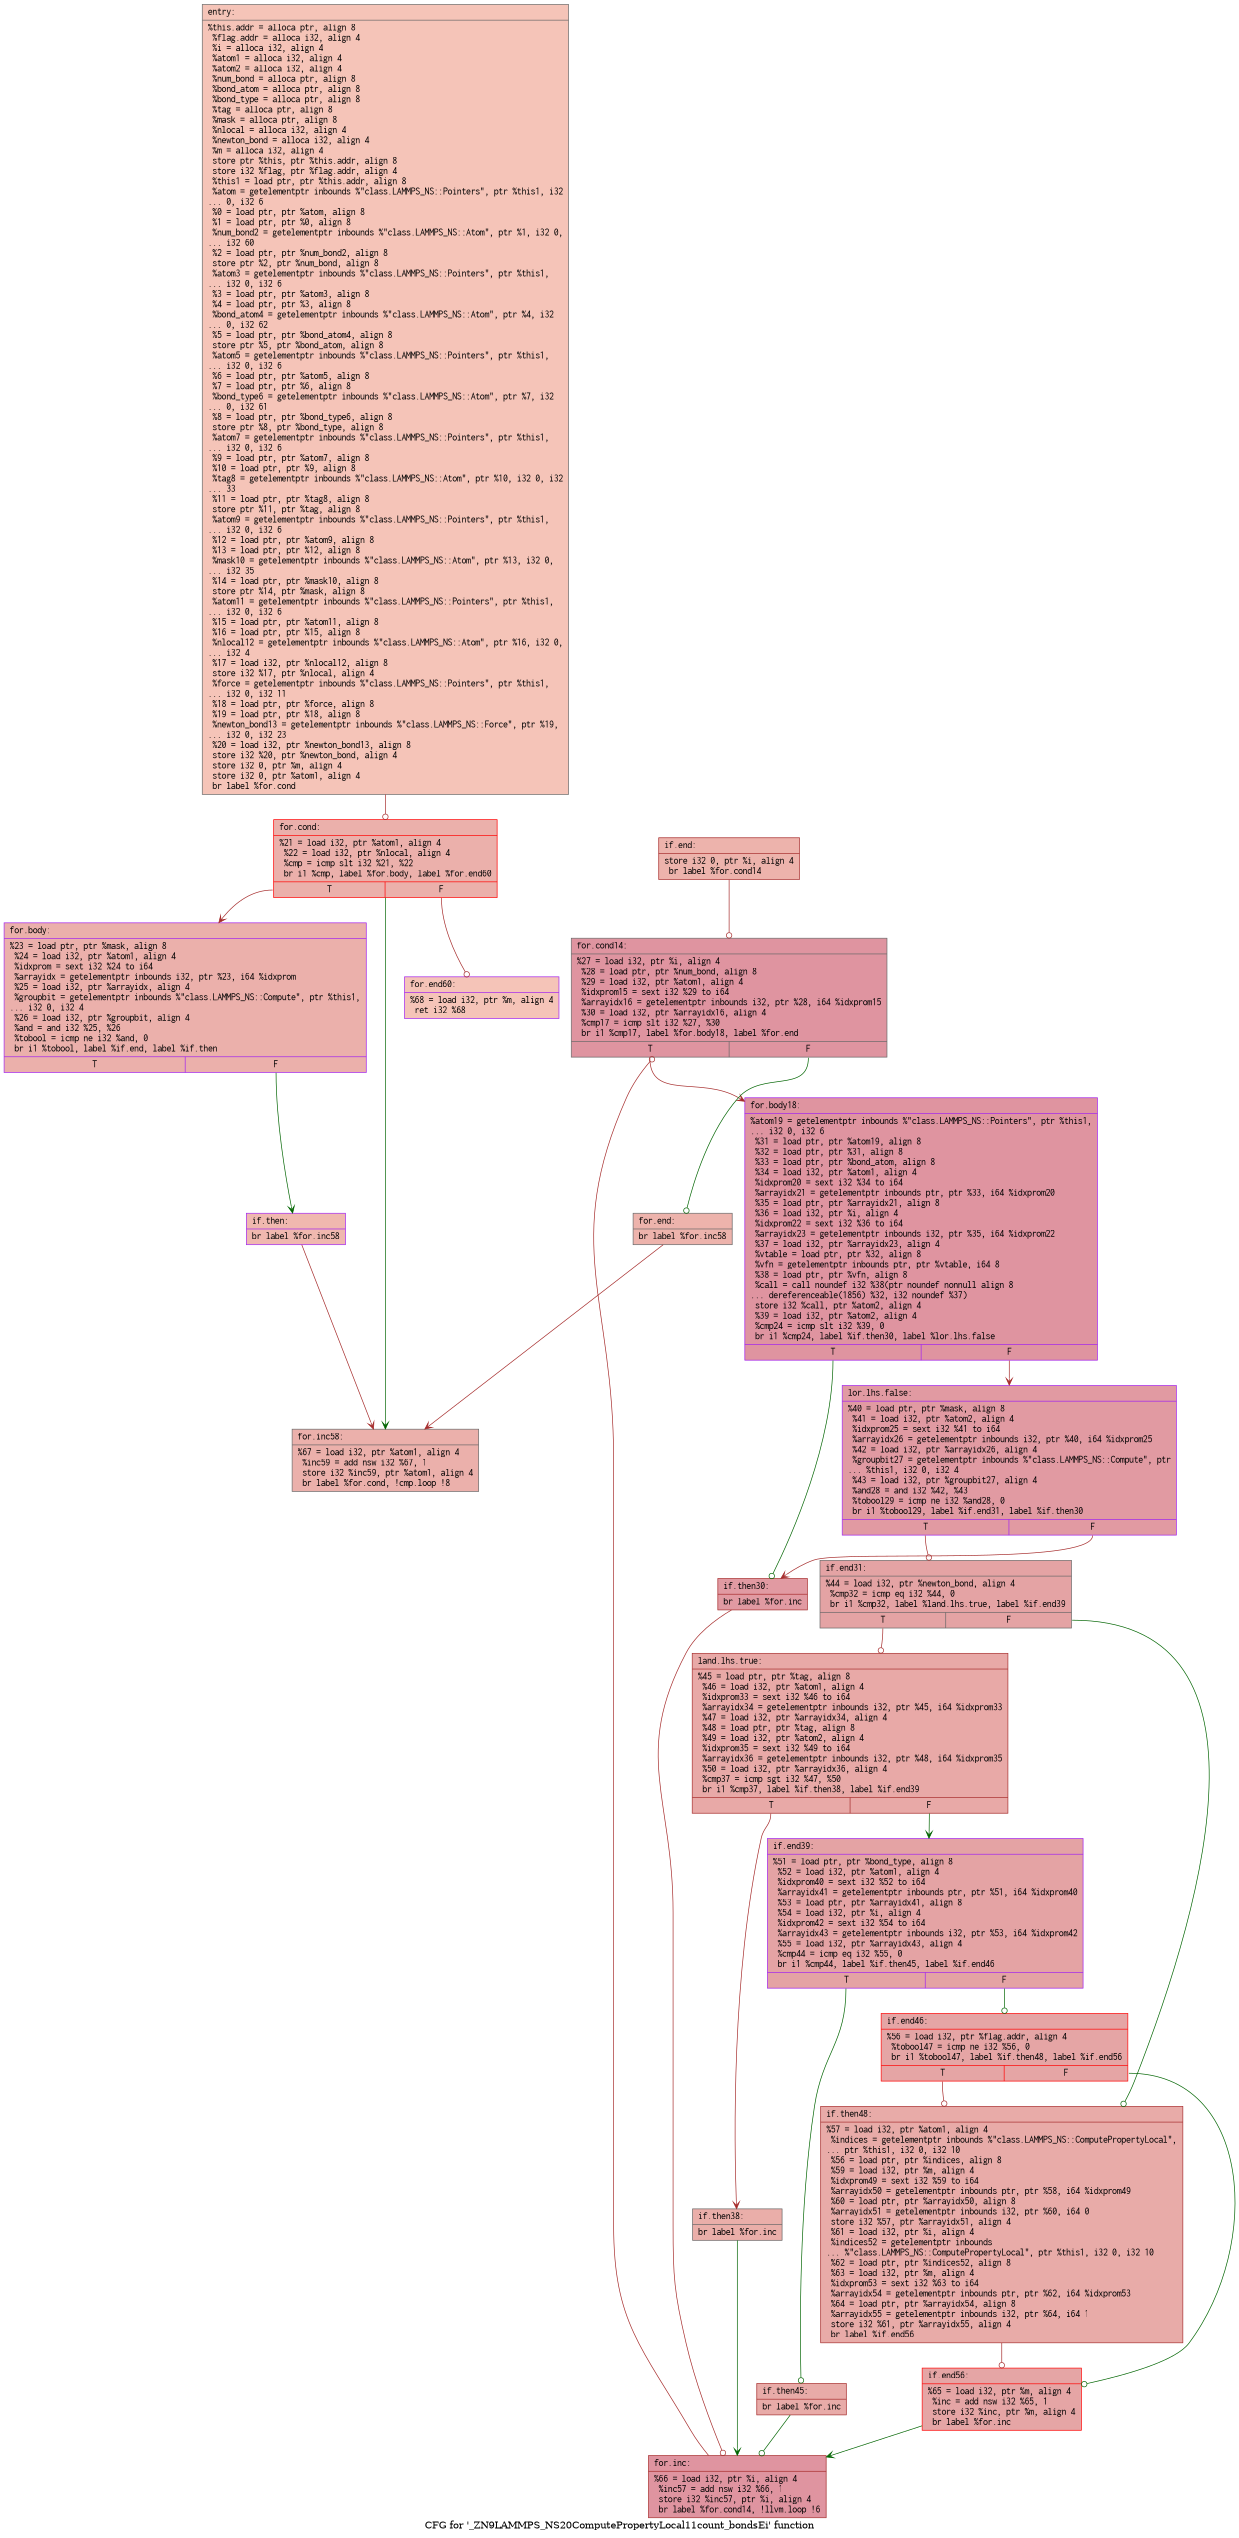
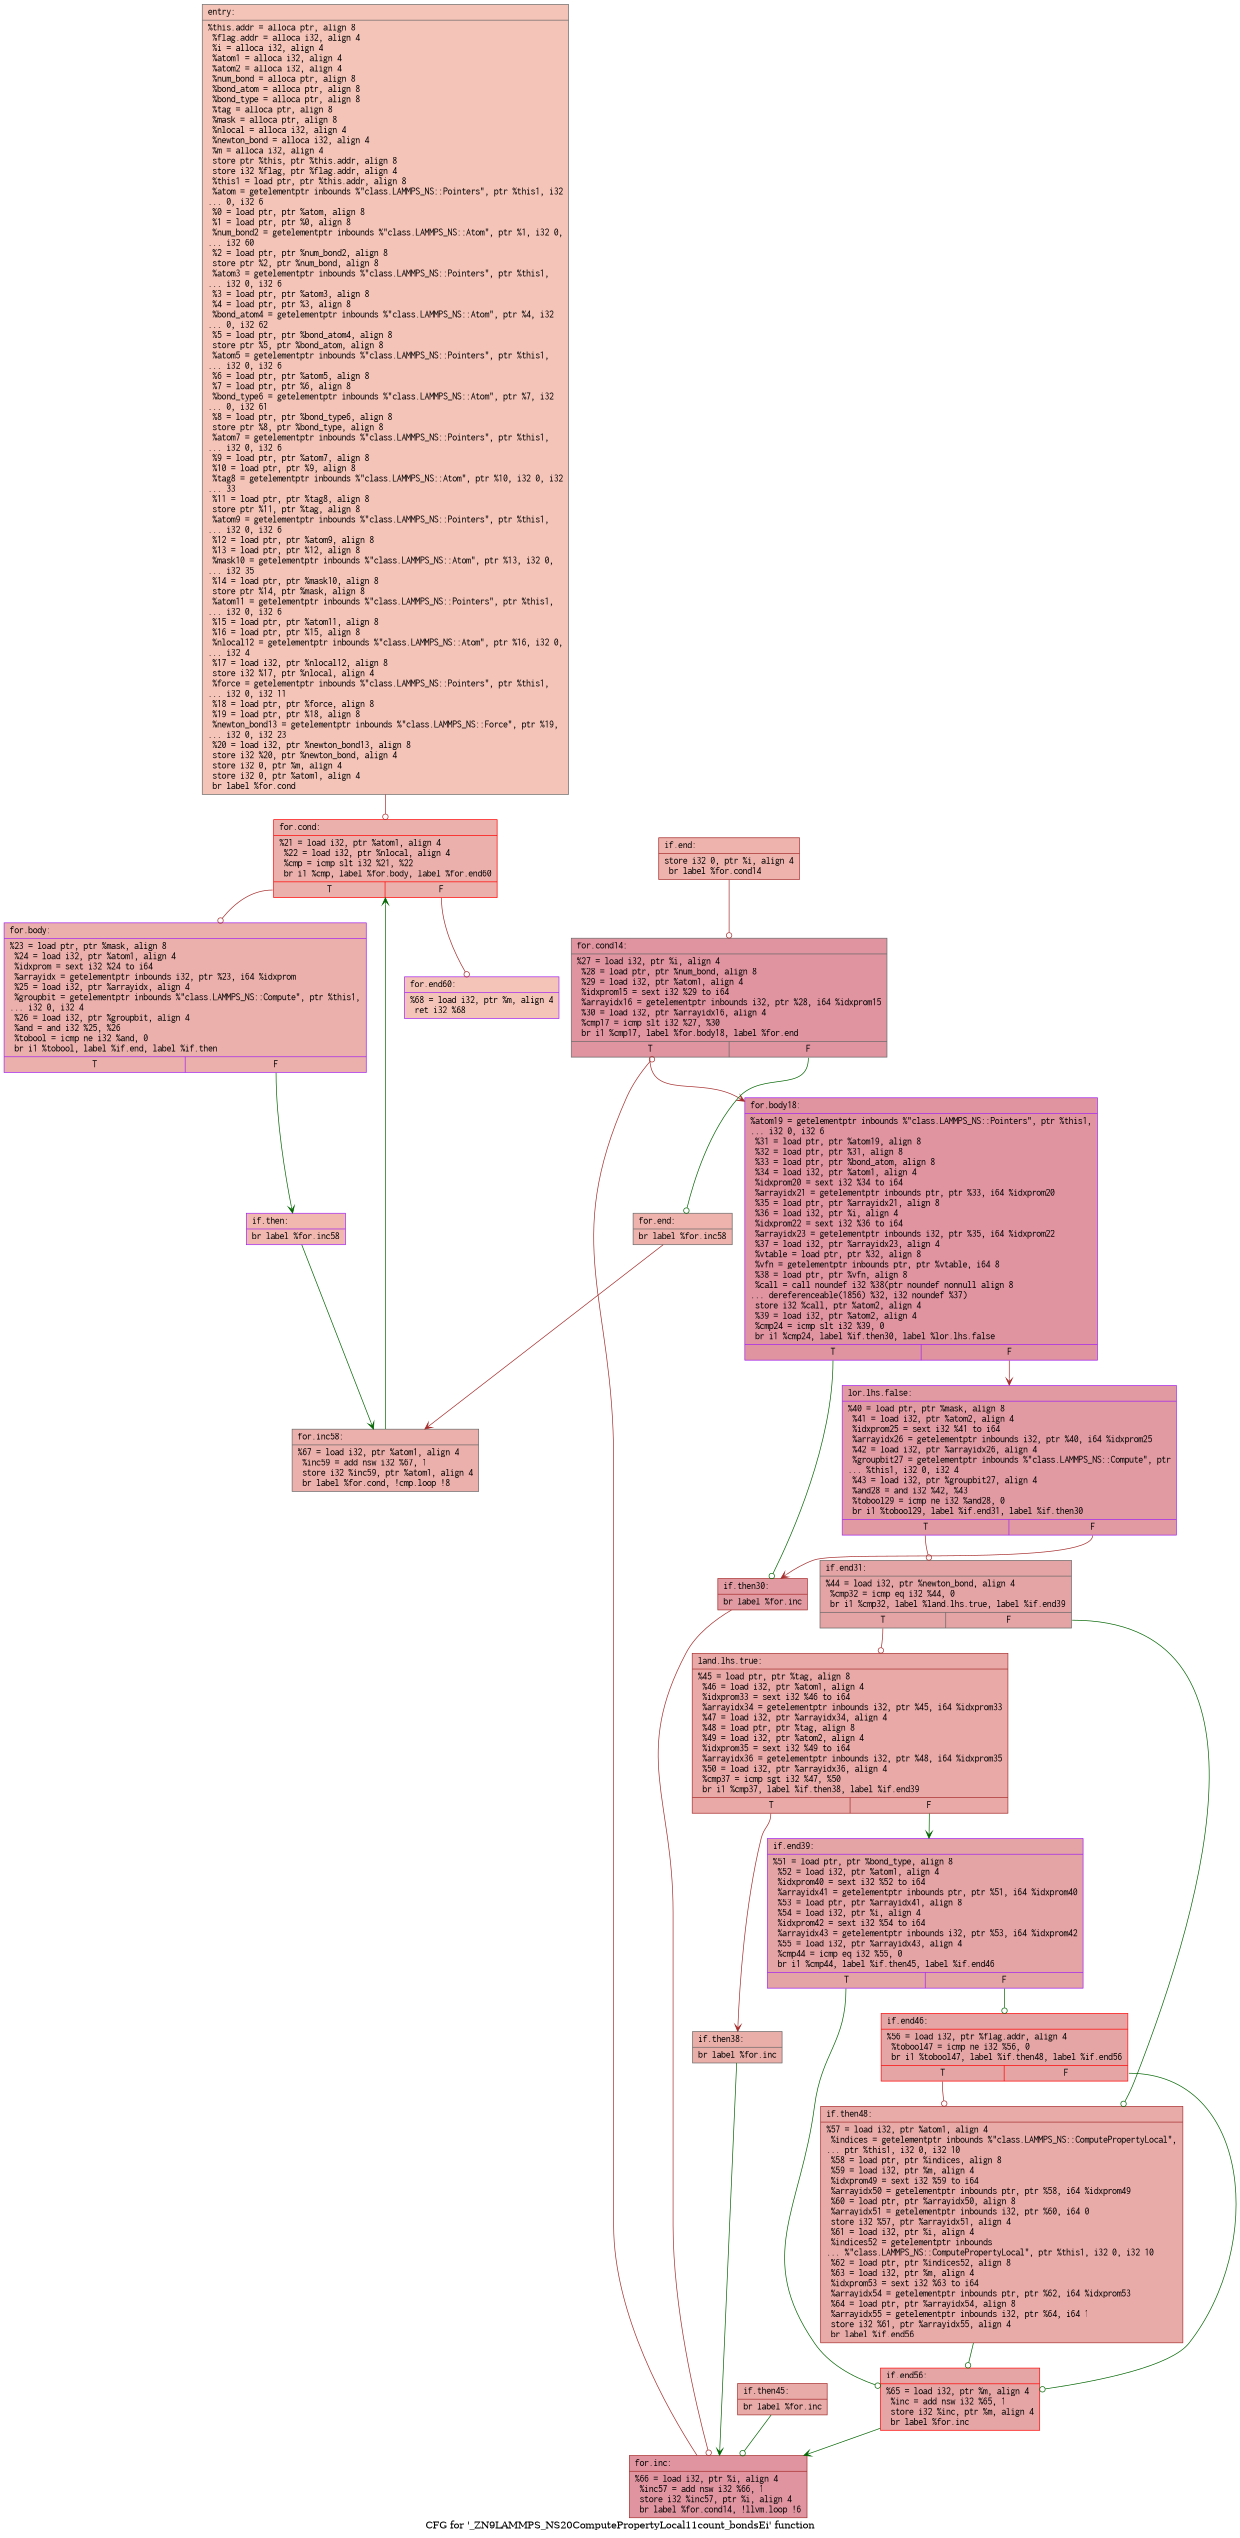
edge "for.cond:" -> "for.body:": arrowhead vee -> odot
edge "for.cond:" -> "for.inc58:": reversed
edge "if.then:" -> "for.inc58:": color brown -> darkgreen
node "if.then48:": text "%56 = load ptr, ptr %indices, align 8" -> "%58 = load ptr, ptr %indices, align 8"
edge "if.end39:" -> "if.then45:": now "if.end39:" -> "if.end56:"
edge "if.then48:" -> "if.end56:": color brown -> darkgreen
